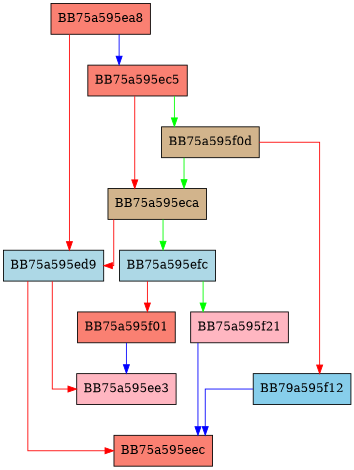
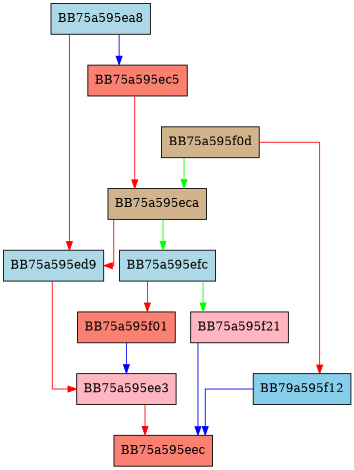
node "BB75a595ea8": fillcolor salmon -> lightblue
edge "BB75a595ec5" -> "BB75a595f0d": removed
edge "BB75a595ed9" -> "BB75a595eec": now "BB75a595ee3" -> "BB75a595eec"
